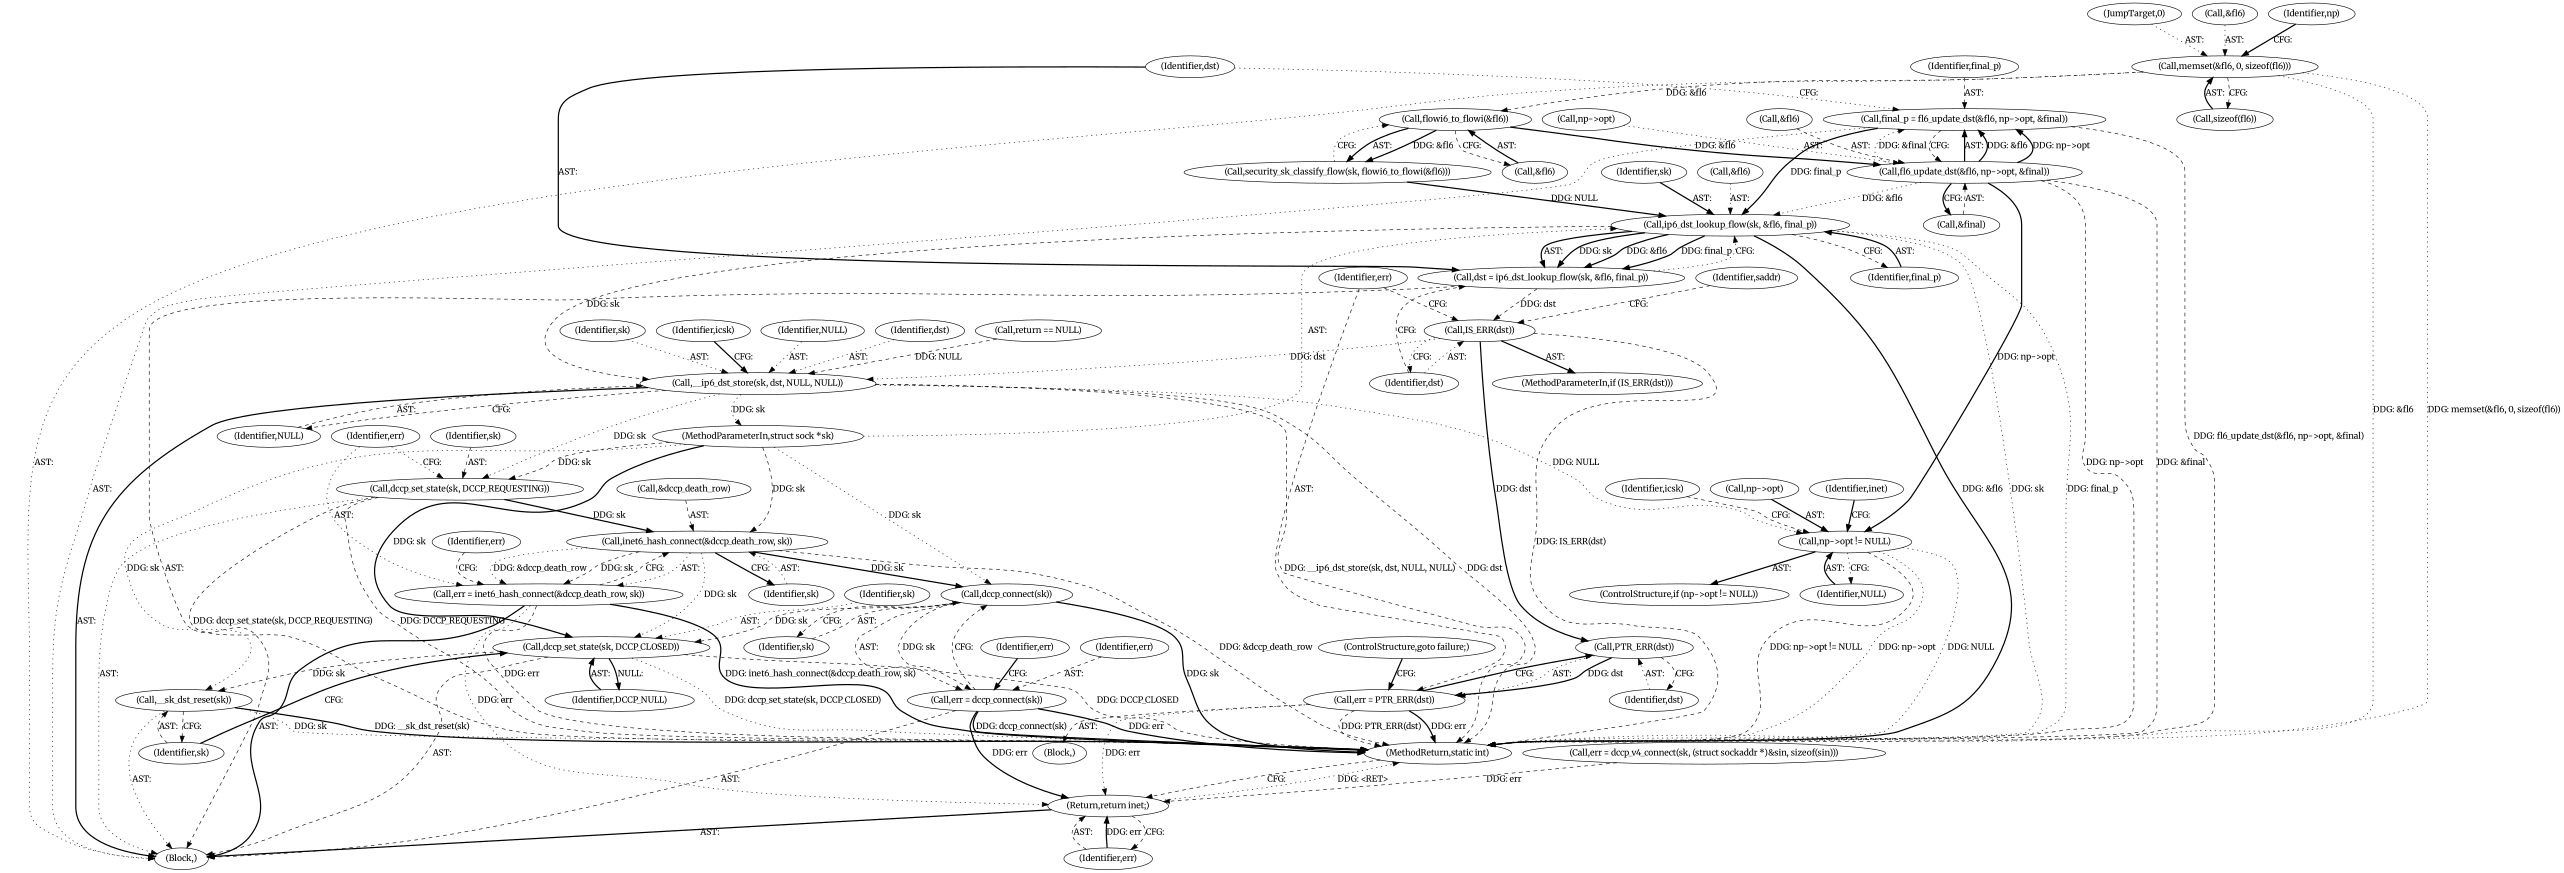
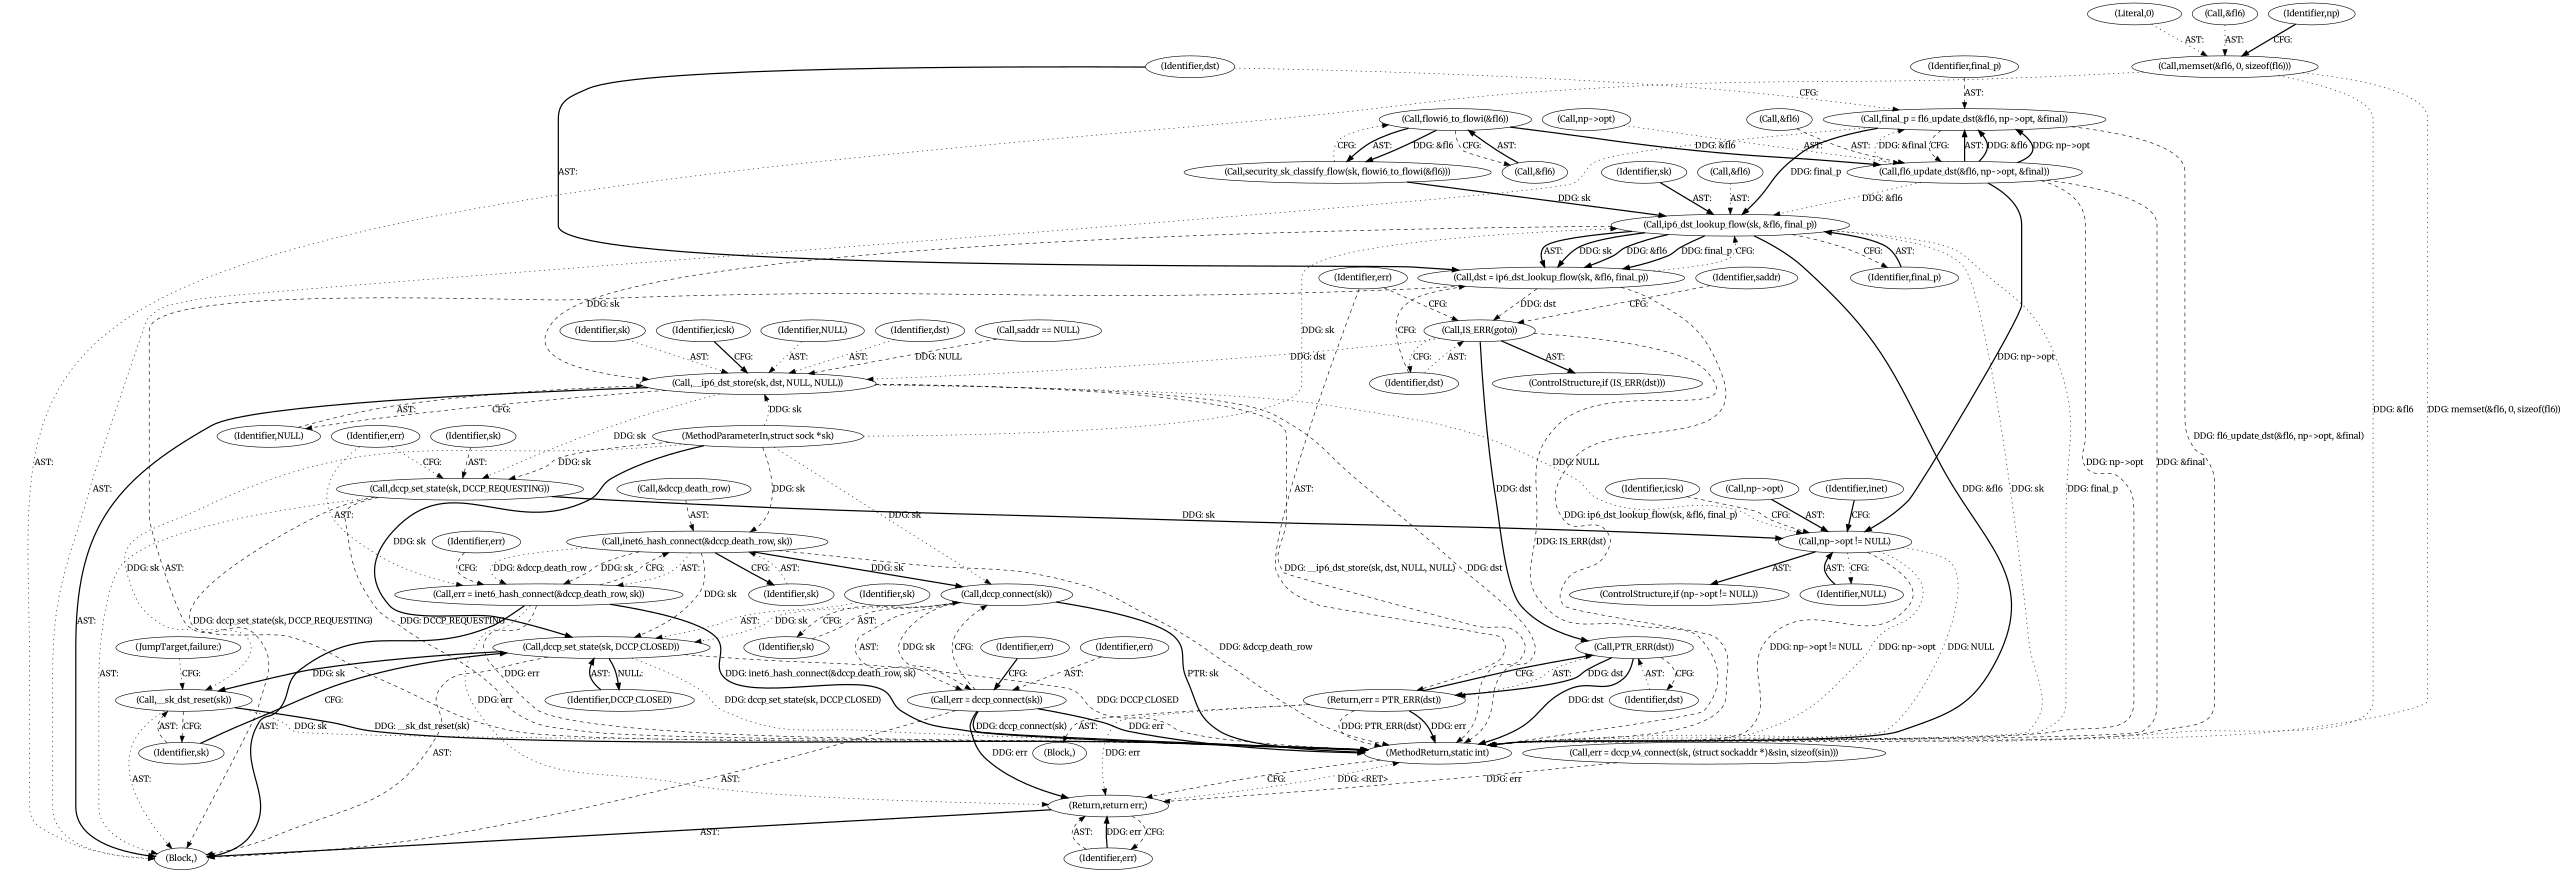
node "(JumpTarget,0)": label "(JumpTarget,0)" -> "(Literal,0)"
edge "(Call,memset(&fl6, 0, sizeof(fl6)))" -> "(Call,flowi6_to_flowi(&fl6))": removed, label "DDG: &fl6"
node "(Call,sizeof(fl6))": removed
edge "(Call,security_sk_classify_flow(sk, flowi6_to_flowi(&fl6)))" -> "(Call,ip6_dst_lookup_flow(sk, &fl6, final_p))": label "DDG: NULL" -> "DDG: sk"
node "(Call,&final)": removed
node "(Call,return == NULL)": label "(Call,return == NULL)" -> "(Call,saddr == NULL)"
edge "(MethodParameterIn,struct sock *sk)" -> "(Call,ip6_dst_lookup_flow(sk, &fl6, final_p))": label "AST: " -> "DDG: sk"
node "(Call,IS_ERR(dst))": label "(Call,IS_ERR(dst))" -> "(Call,IS_ERR(goto))"
node "(MethodParameterIn,if (IS_ERR(dst)))": label "(MethodParameterIn,if (IS_ERR(dst)))" -> "(ControlStructure,if (IS_ERR(dst)))"
edge "(Call,__ip6_dst_store(sk, dst, NULL, NULL))" -> "(MethodParameterIn,struct sock *sk)": reversed
edge "(Call,dccp_set_state(sk, DCCP_REQUESTING))" -> "(Call,inet6_hash_connect(&dccp_death_row, sk))": now "(Call,dccp_set_state(sk, DCCP_REQUESTING))" -> "(Call,np->opt != NULL)"
edge "(Call,dst = ip6_dst_lookup_flow(sk, &fl6, final_p))" -> "(MethodReturn,static int)": added, label "DDG: ip6_dst_lookup_flow(sk, &fl6, final_p)"
edge "(Call,inet6_hash_connect(&dccp_death_row, sk))" -> "(Call,dccp_set_state(sk, DCCP_CLOSED))": style dotted -> dashed
edge "(Call,dccp_connect(sk))" -> "(Call,dccp_set_state(sk, DCCP_CLOSED))": style dashed -> dotted
node "(JumpTarget,failure:)": added
node "(ControlStructure,goto failure;)": removed
edge "(Call,dccp_set_state(sk, DCCP_CLOSED))" -> "(Call,__sk_dst_reset(sk))": style dashed -> bold
edge "(Call,dccp_connect(sk))" -> "(MethodReturn,static int)": label "DDG: sk" -> "PTR: sk"
edge "(Call,PTR_ERR(dst))" -> "(MethodReturn,static int)": added, label "DDG: dst"
node "(Identifier,DCCP_NULL)": label "(Identifier,DCCP_NULL)" -> "(Identifier,DCCP_CLOSED)"
node "(Call,err = PTR_ERR(dst))": label "(Call,err = PTR_ERR(dst))" -> "(Return,err = PTR_ERR(dst))"
node "(Return,return inet;)": label "(Return,return inet;)" -> "(Return,return err;)"
